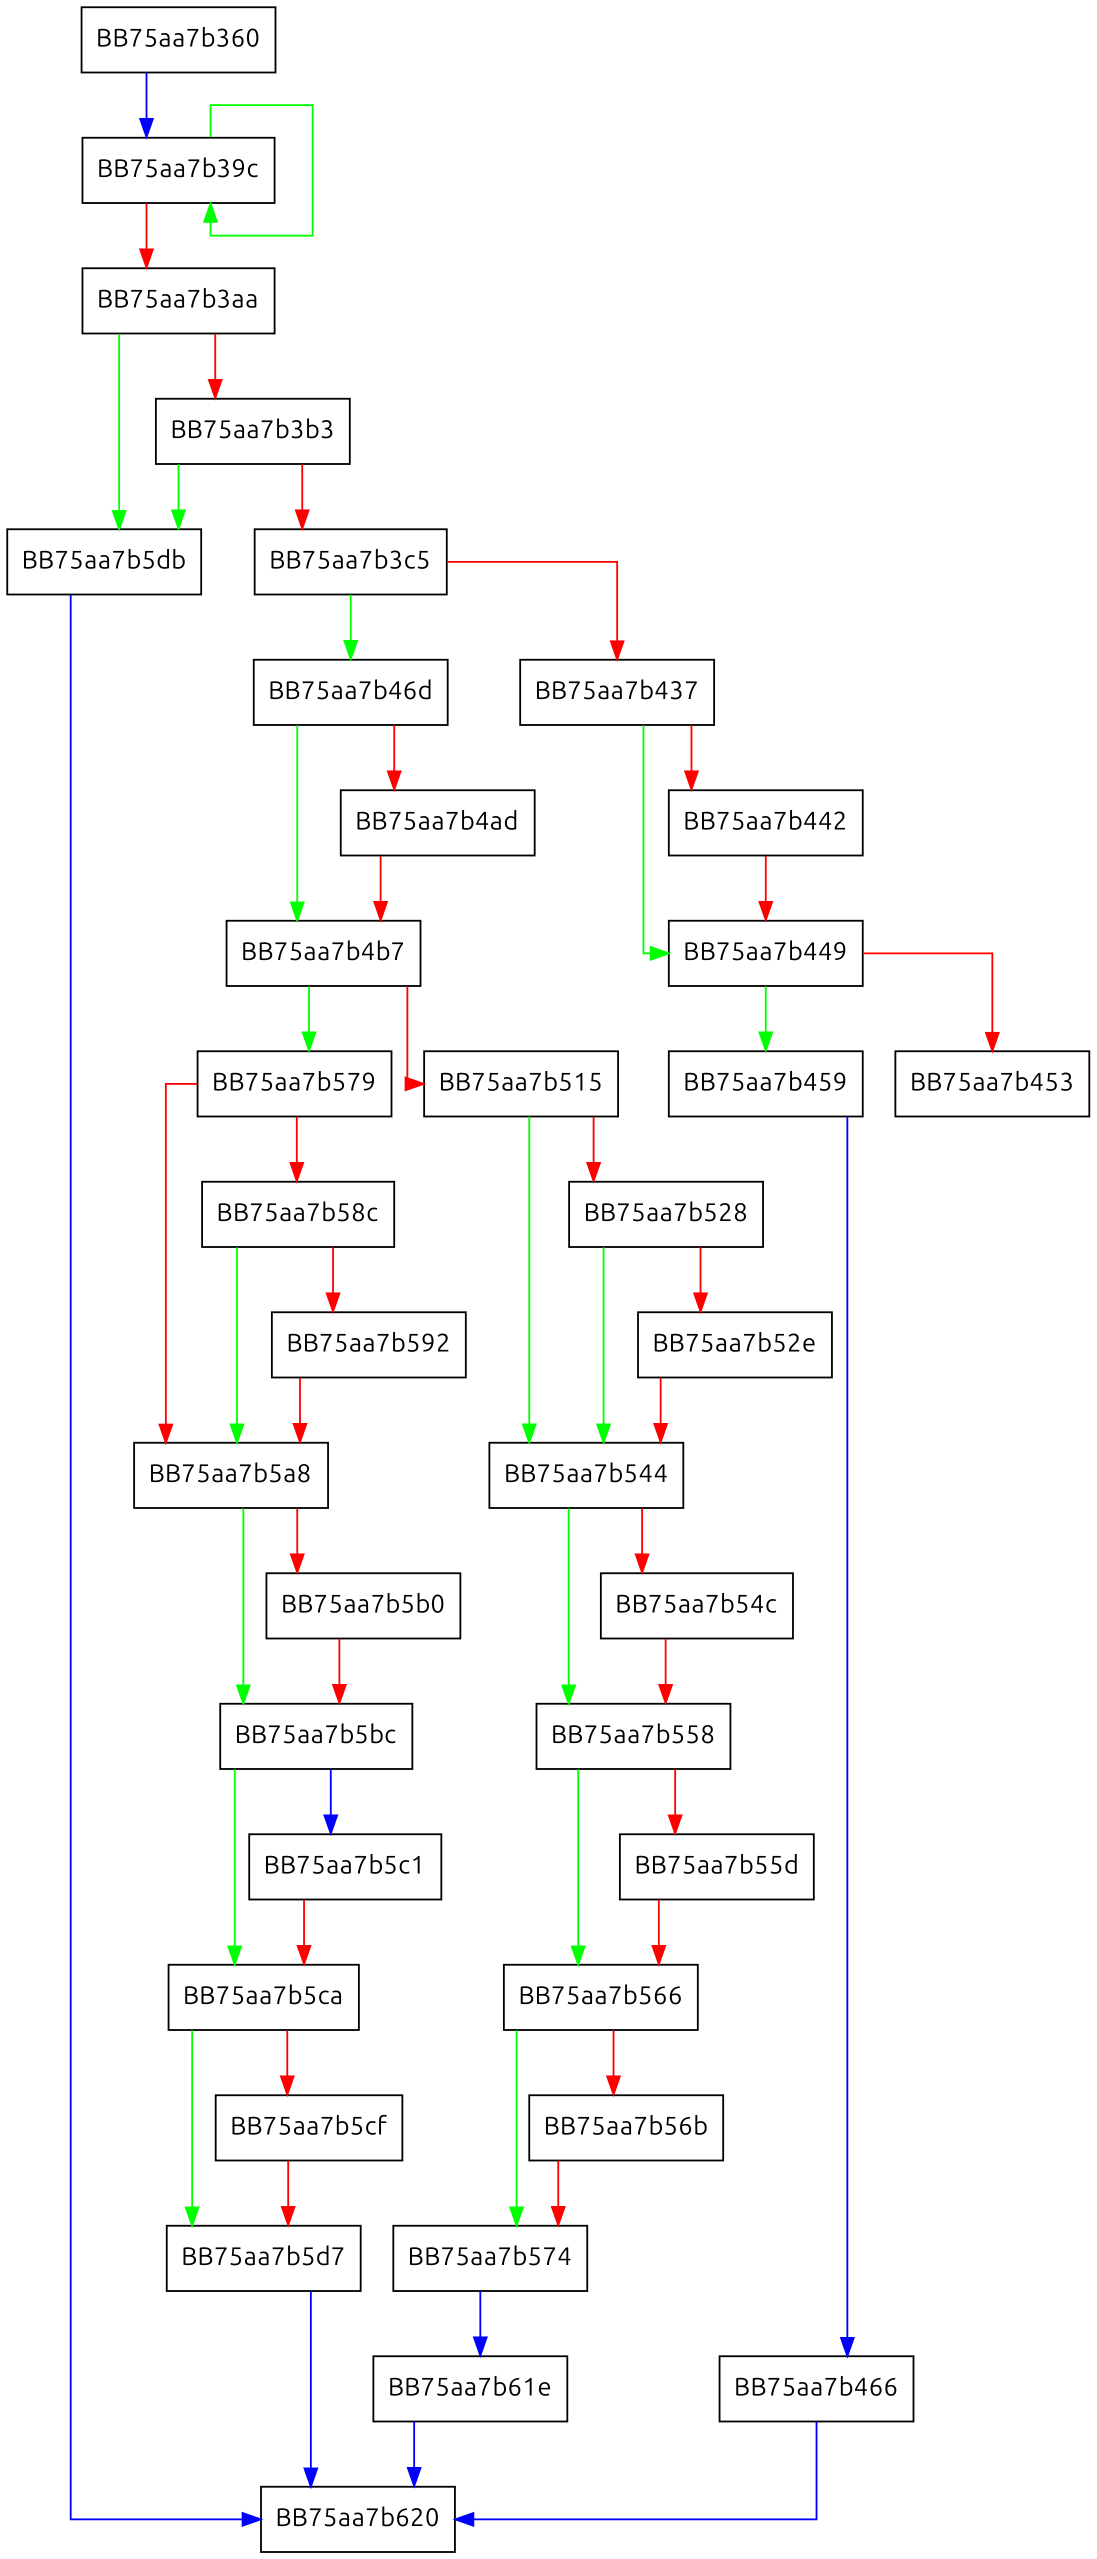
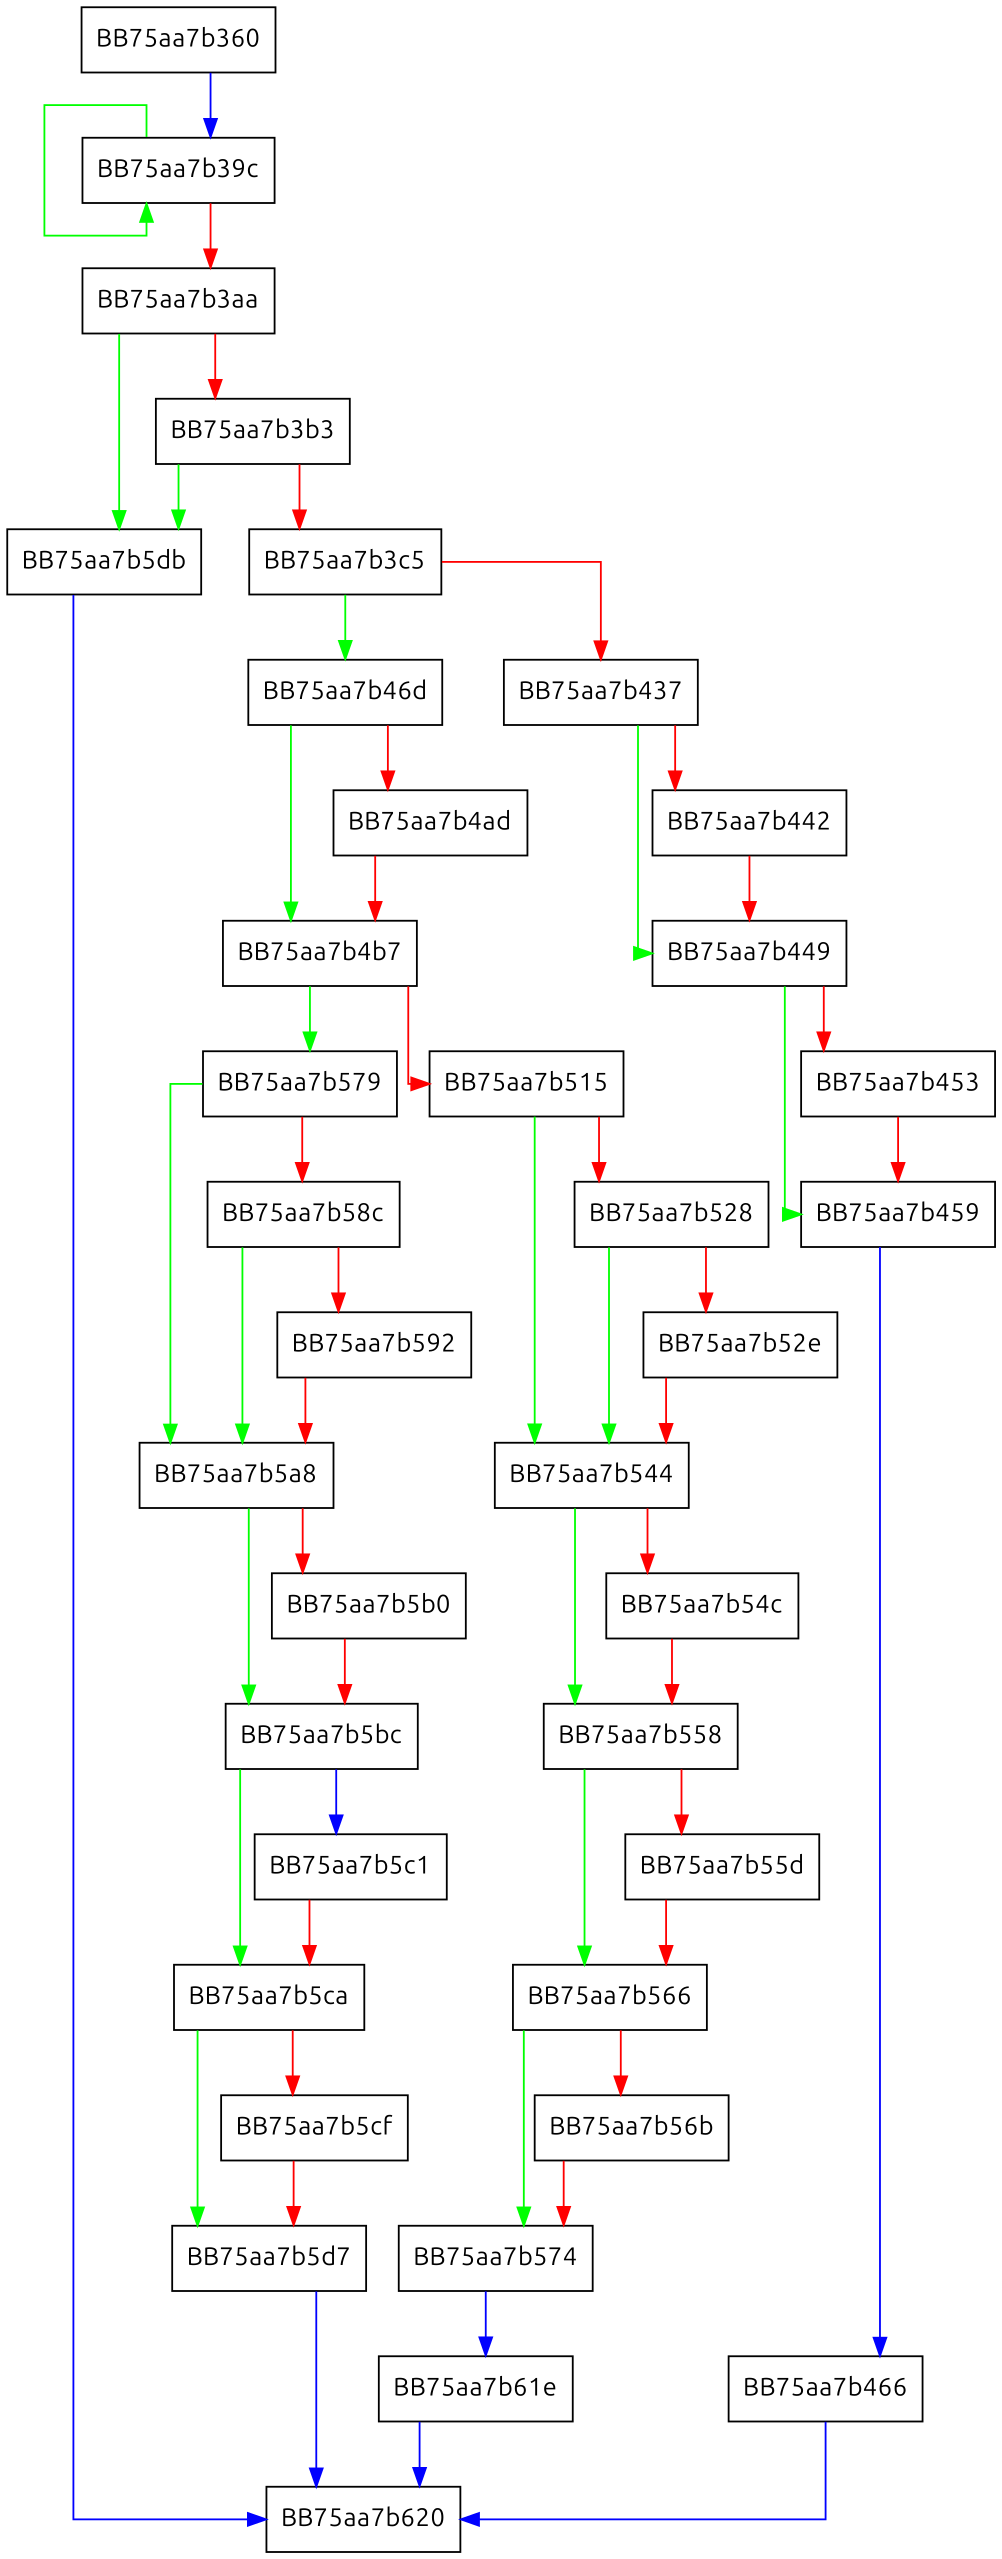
edge "BB75aa7b453" -> "BB75aa7b459": added
edge "BB75aa7b579" -> "BB75aa7b5a8": color red -> green
